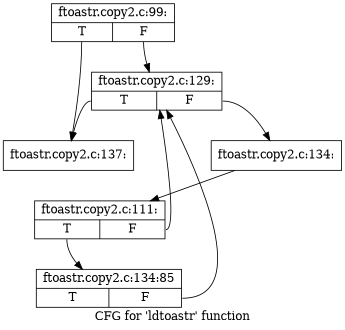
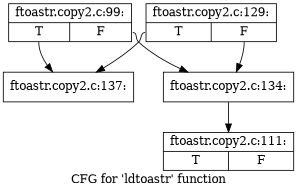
edge "ftoastr.copy2.c:99:" -> "ftoastr.copy2.c:129:": now "ftoastr.copy2.c:99:" -> "ftoastr.copy2.c:134:"
edge "ftoastr.copy2.c:111:" -> "ftoastr.copy2.c:129:": removed
node "ftoastr.copy2.c:134:85": removed
